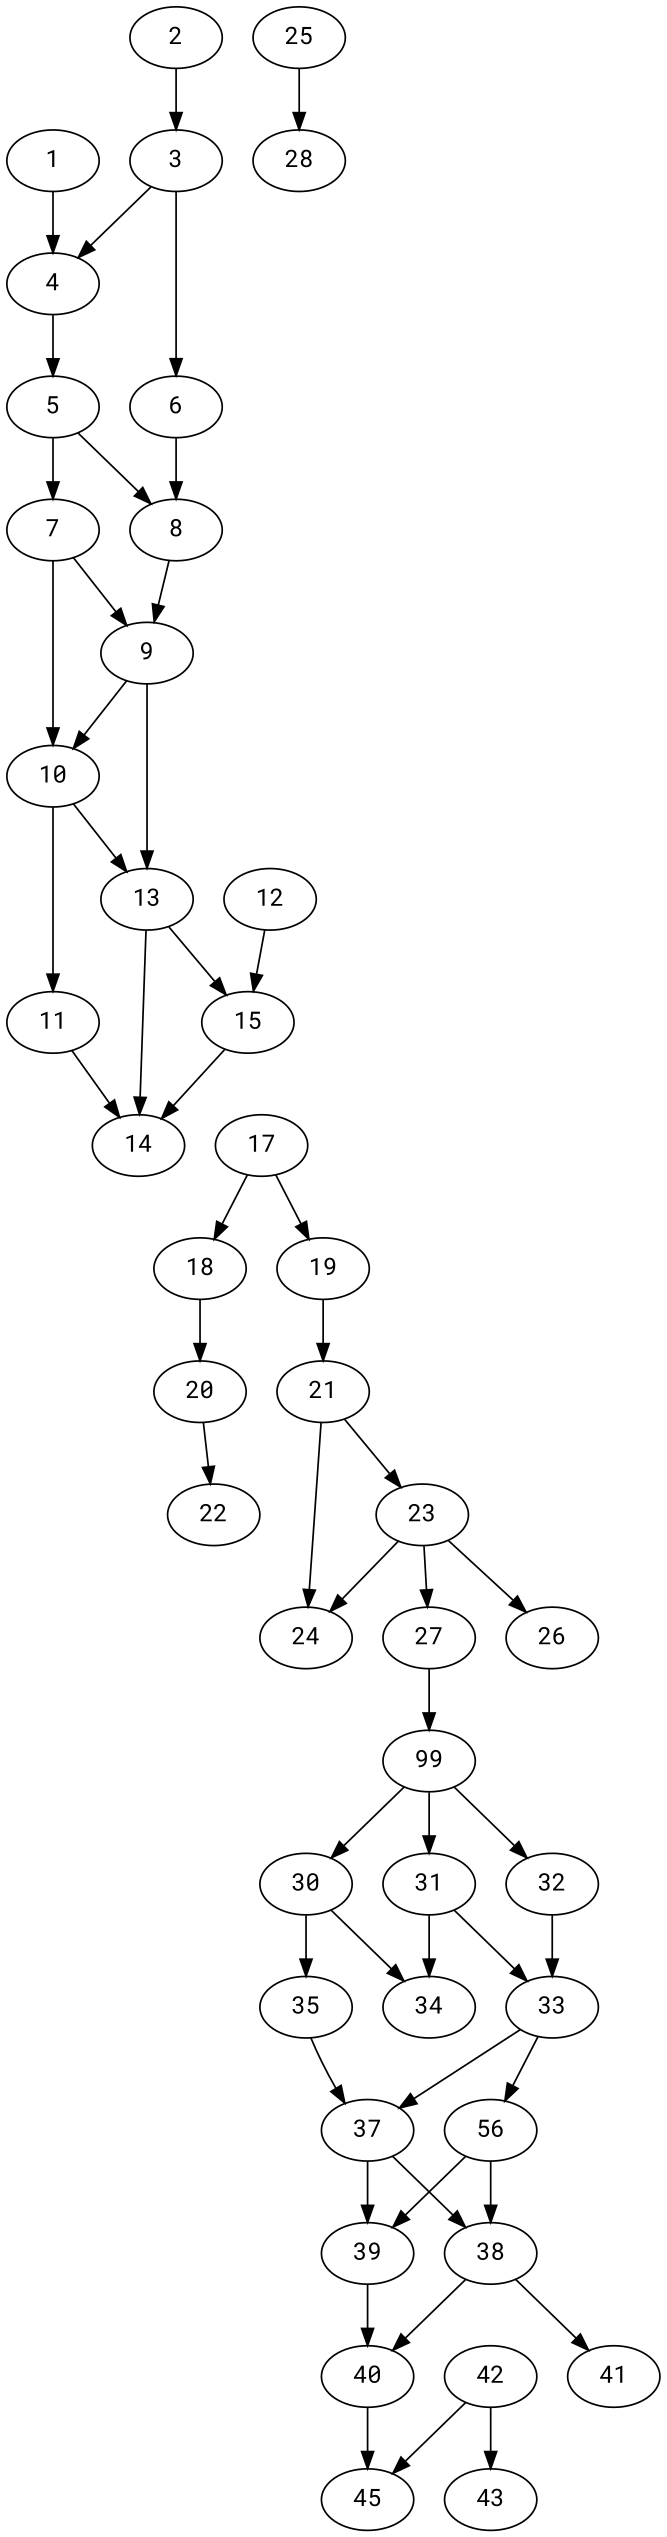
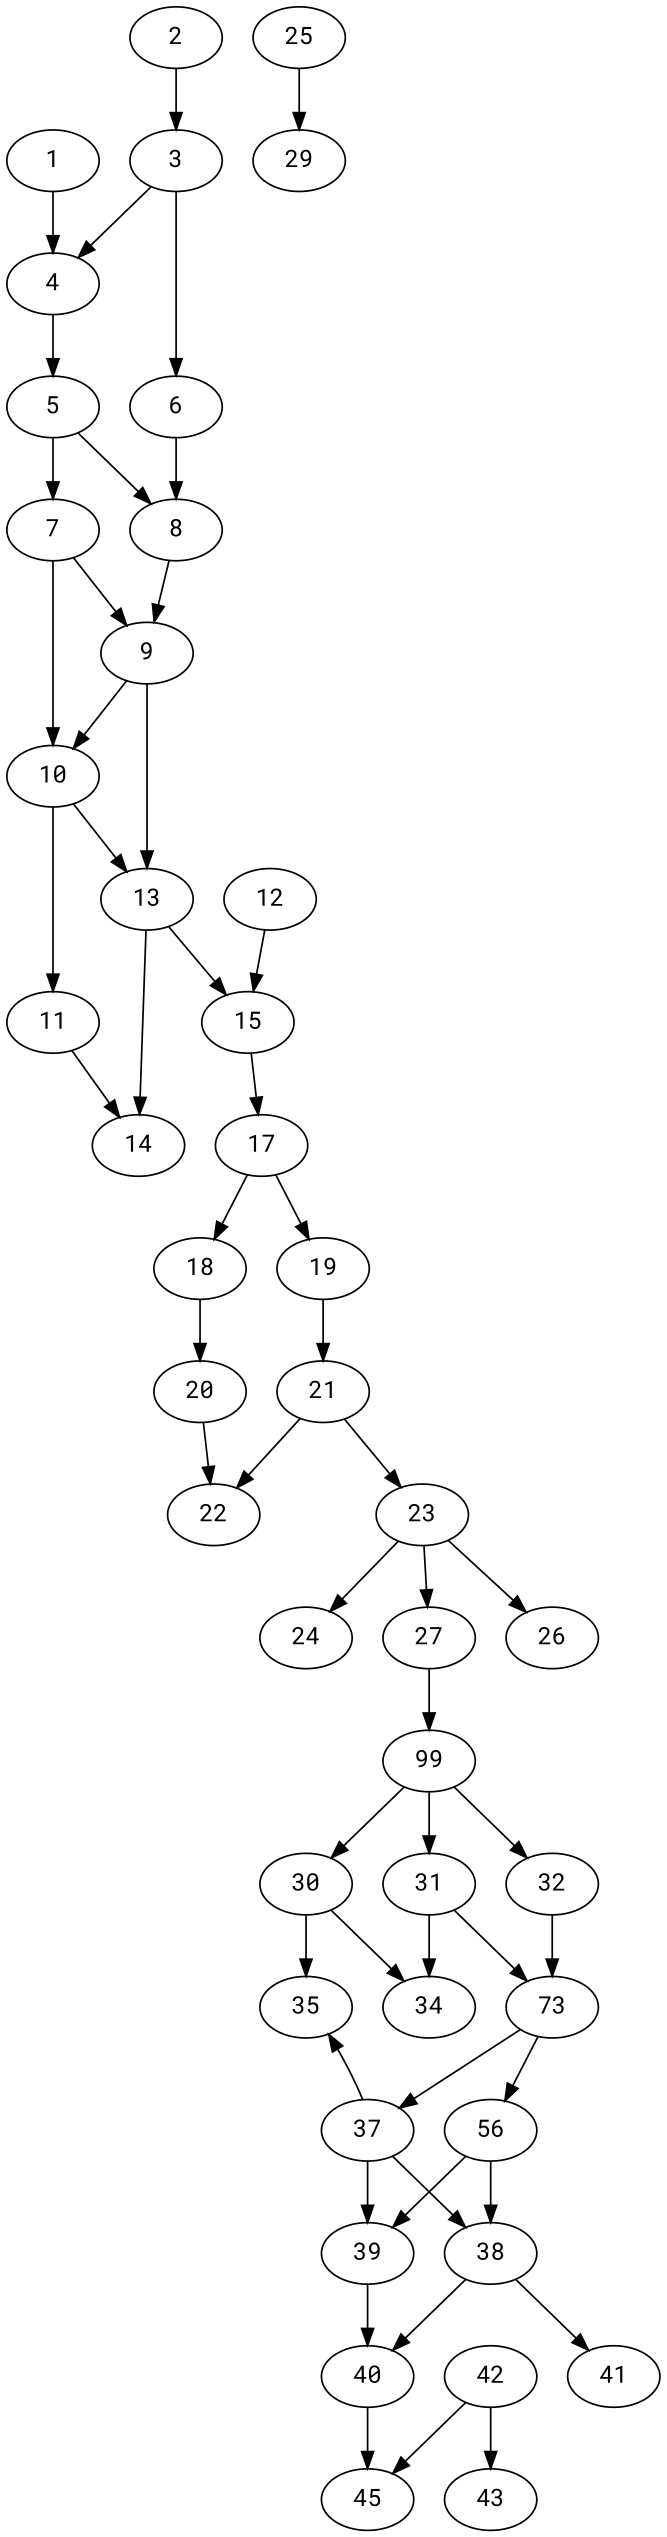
node "28": label "28" -> "29"
edge "15" -> "14": now "15" -> "17"
edge "21" -> "24": now "21" -> "22"
node "33": label "33" -> "73"
edge "35" -> "37": reversed
